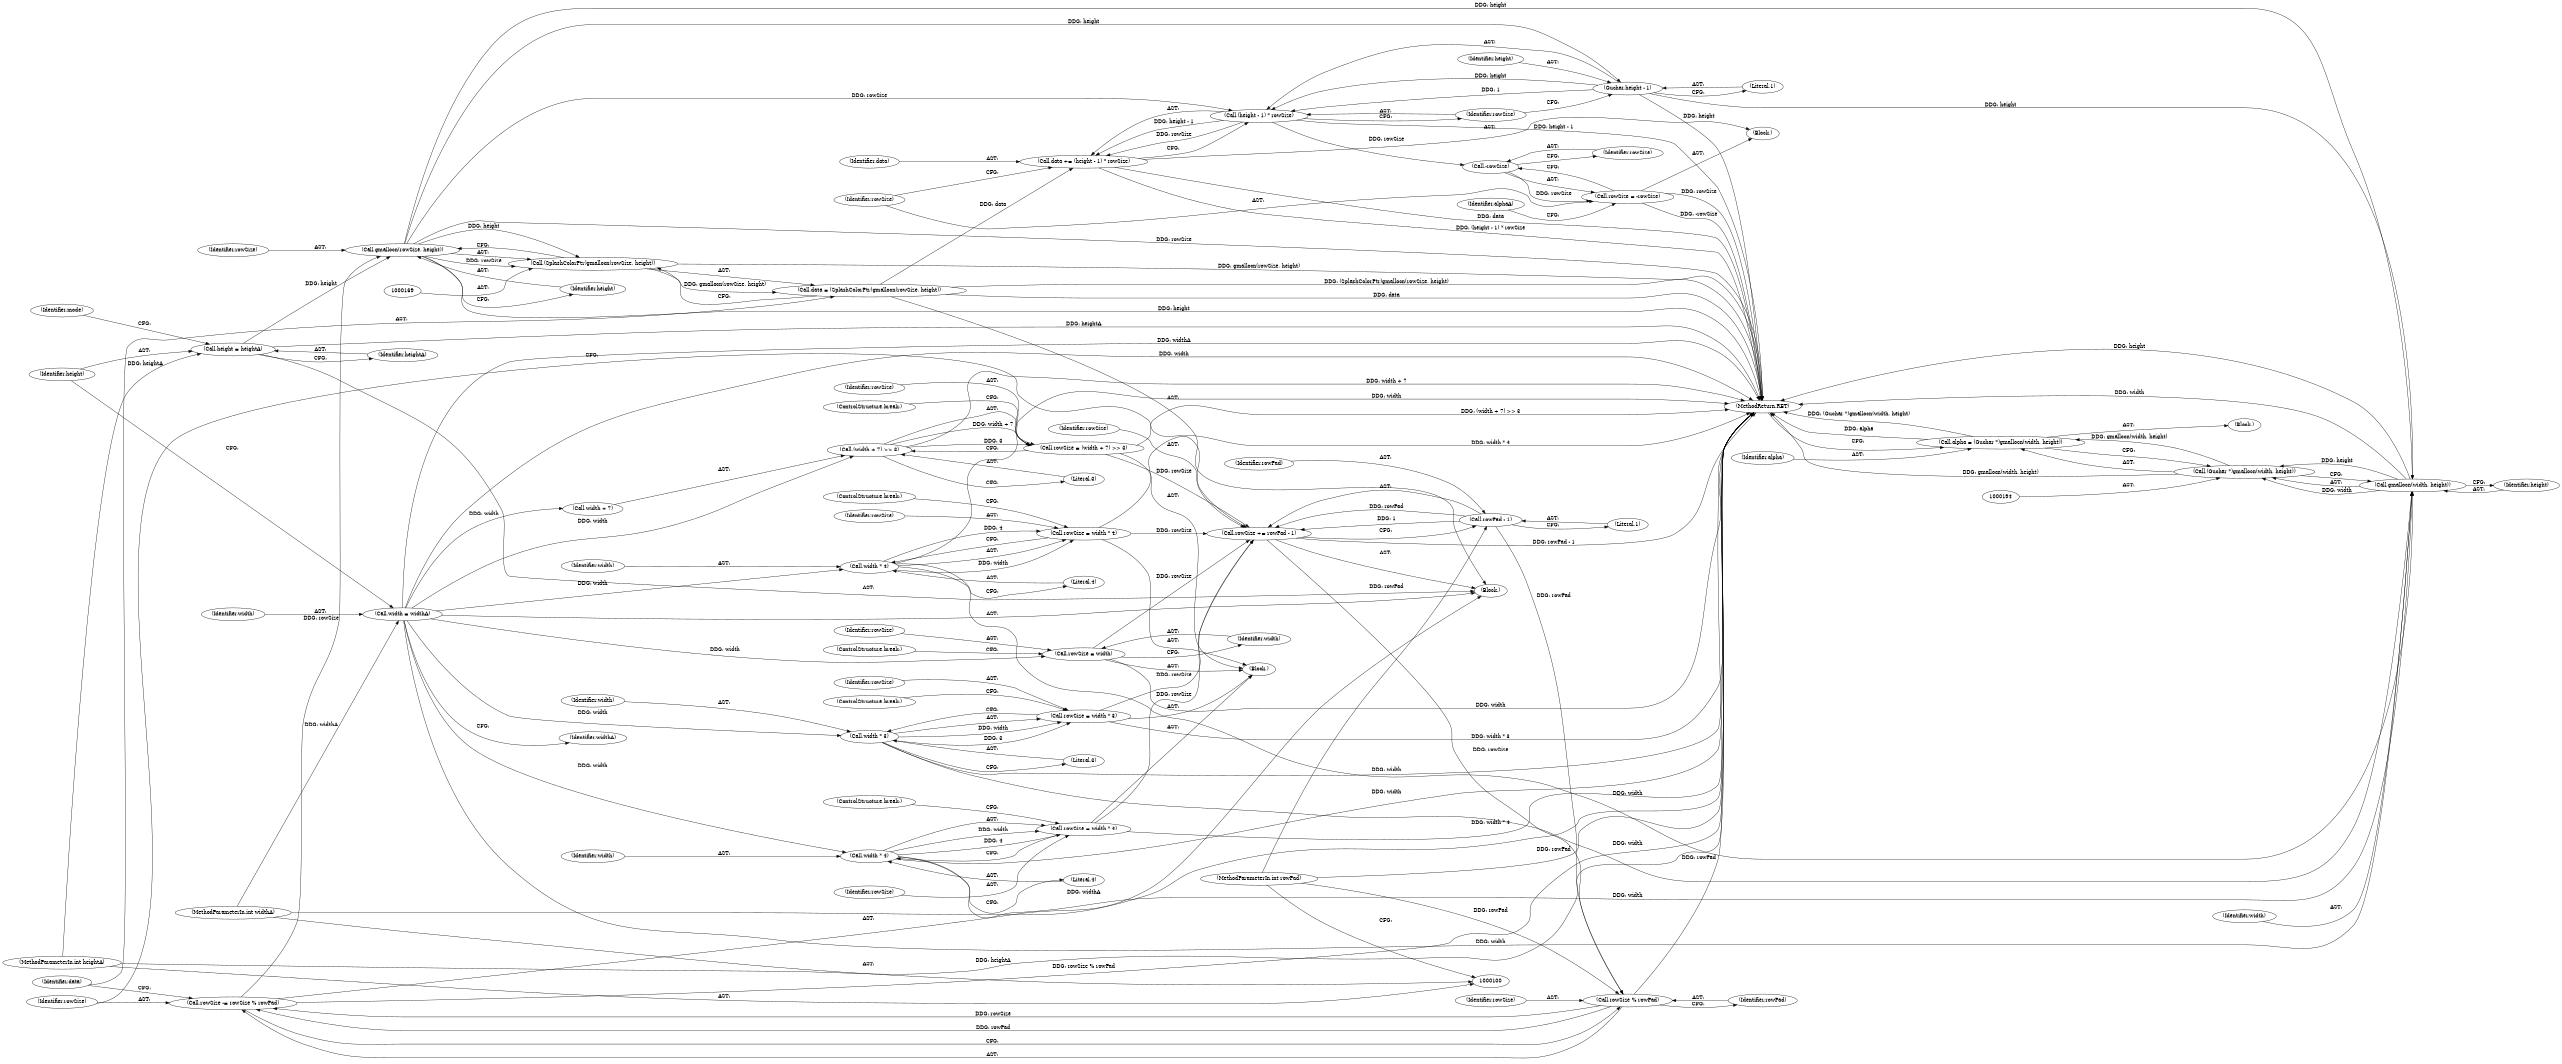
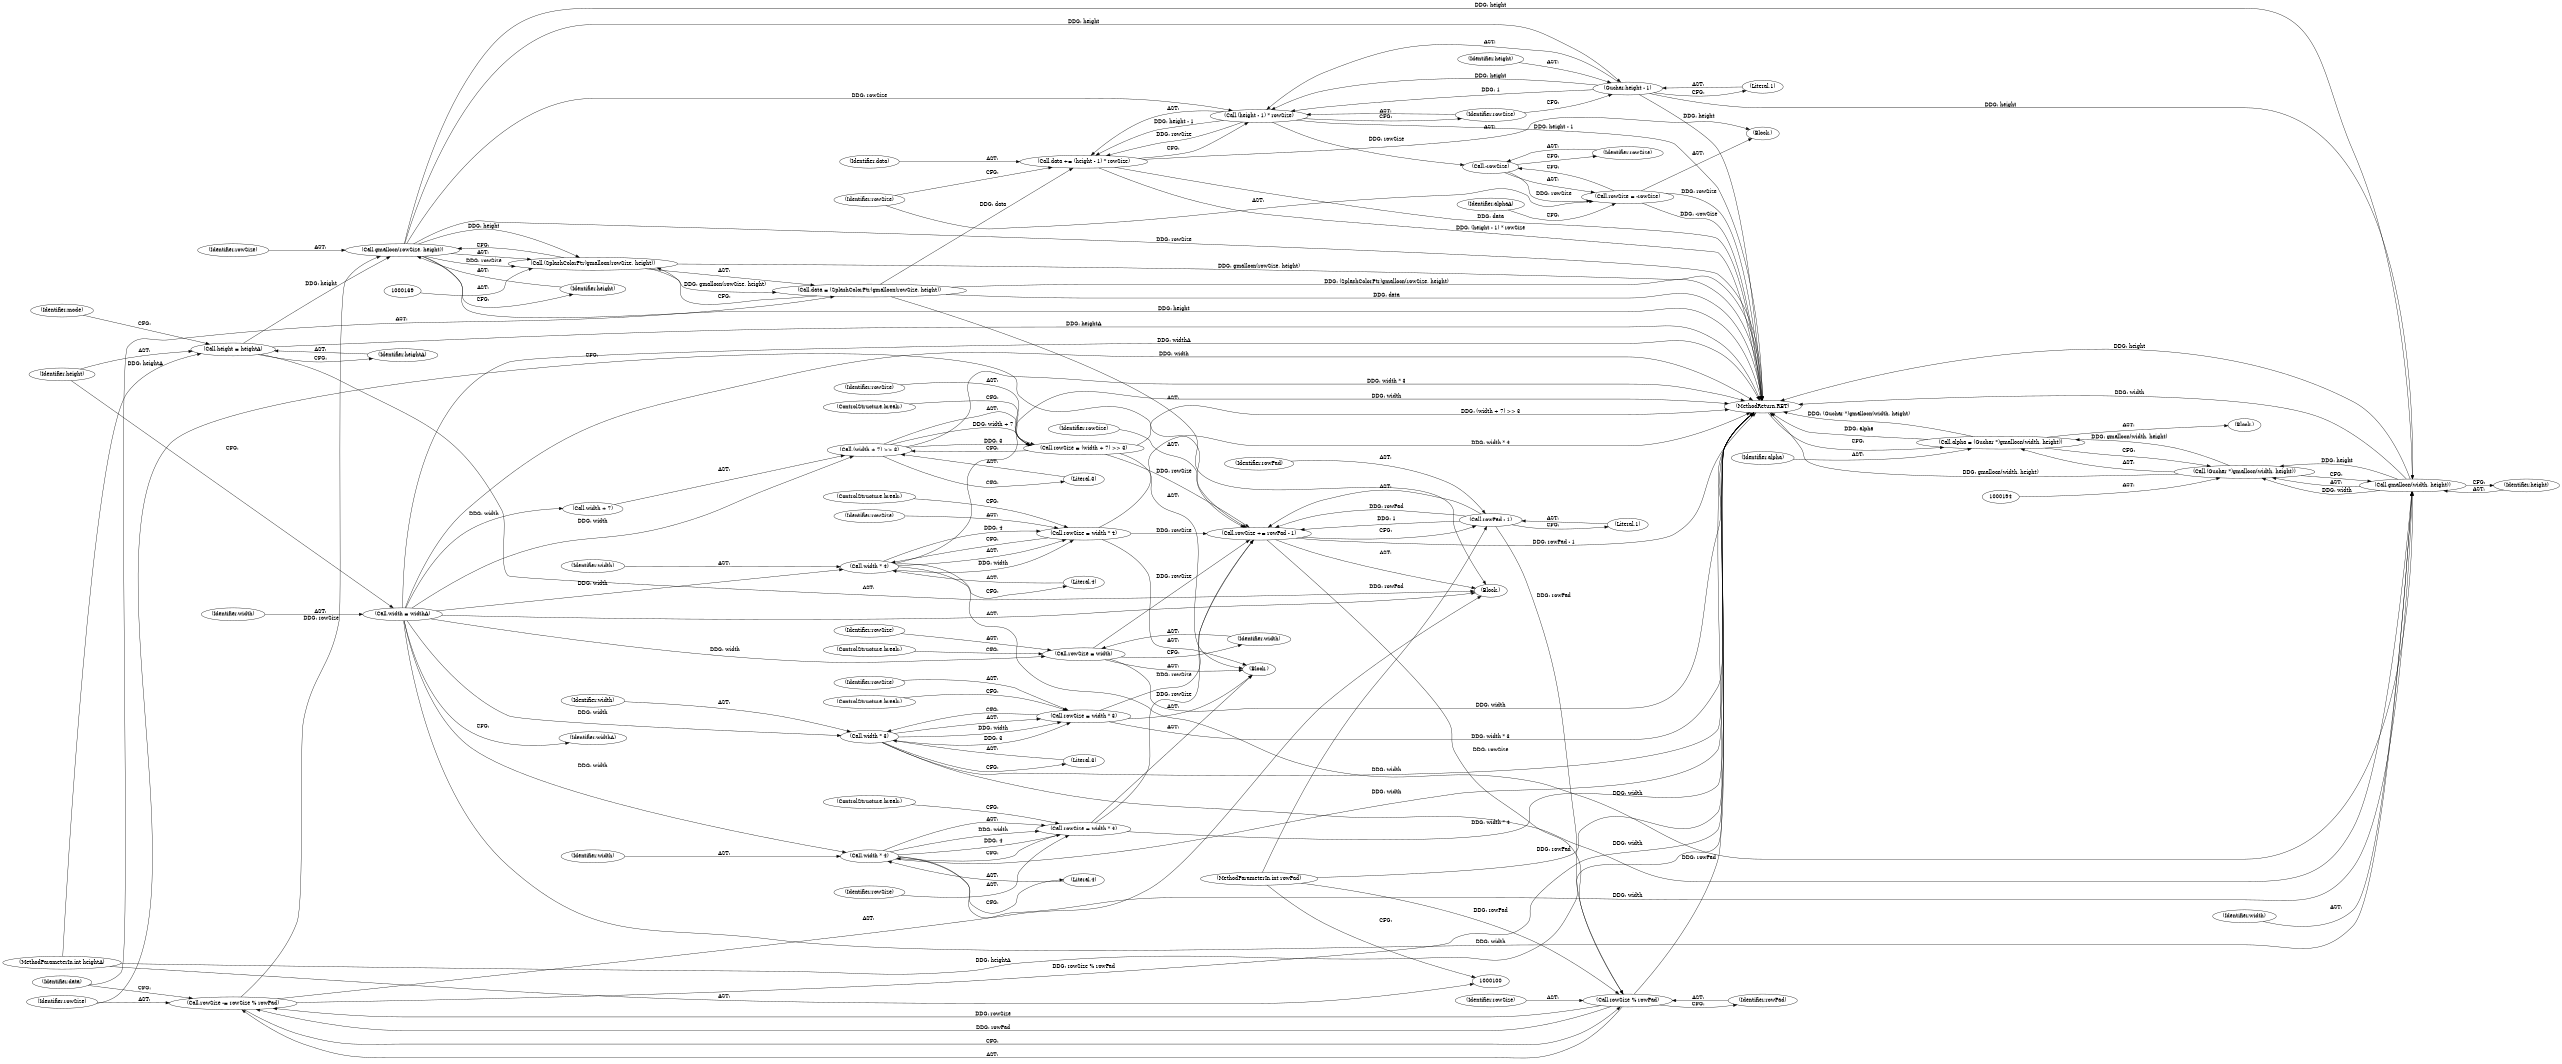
edge "(Call,(width + 7) >> 3)" -> "(MethodReturn,RET)": label "DDG: width + 7" -> "DDG: width * 3"
node "(MethodParameterIn,int widthA)": removed
